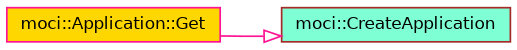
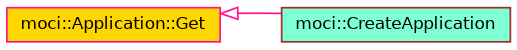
edge "moci::Application::Get" -> "moci::CreateApplication": reversed
